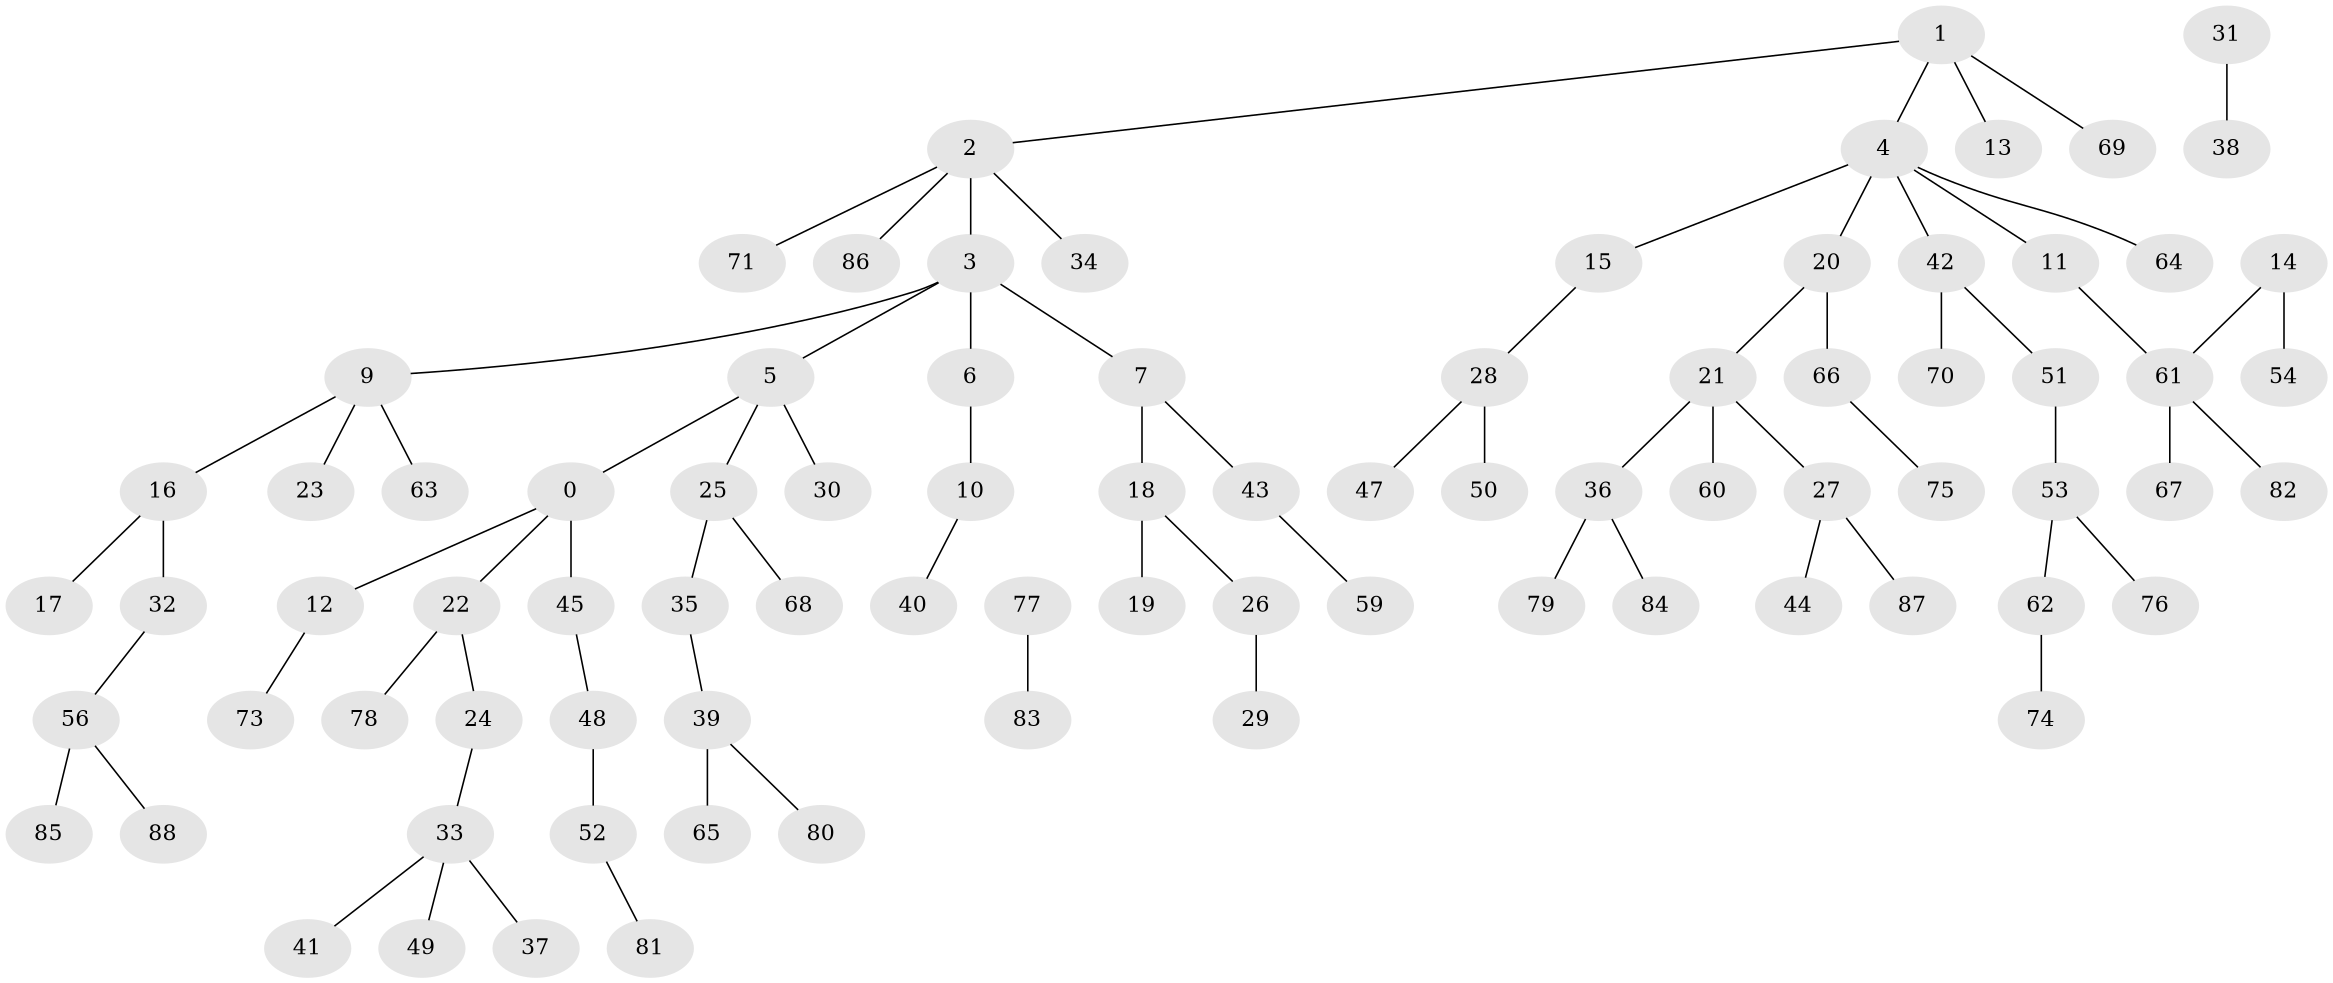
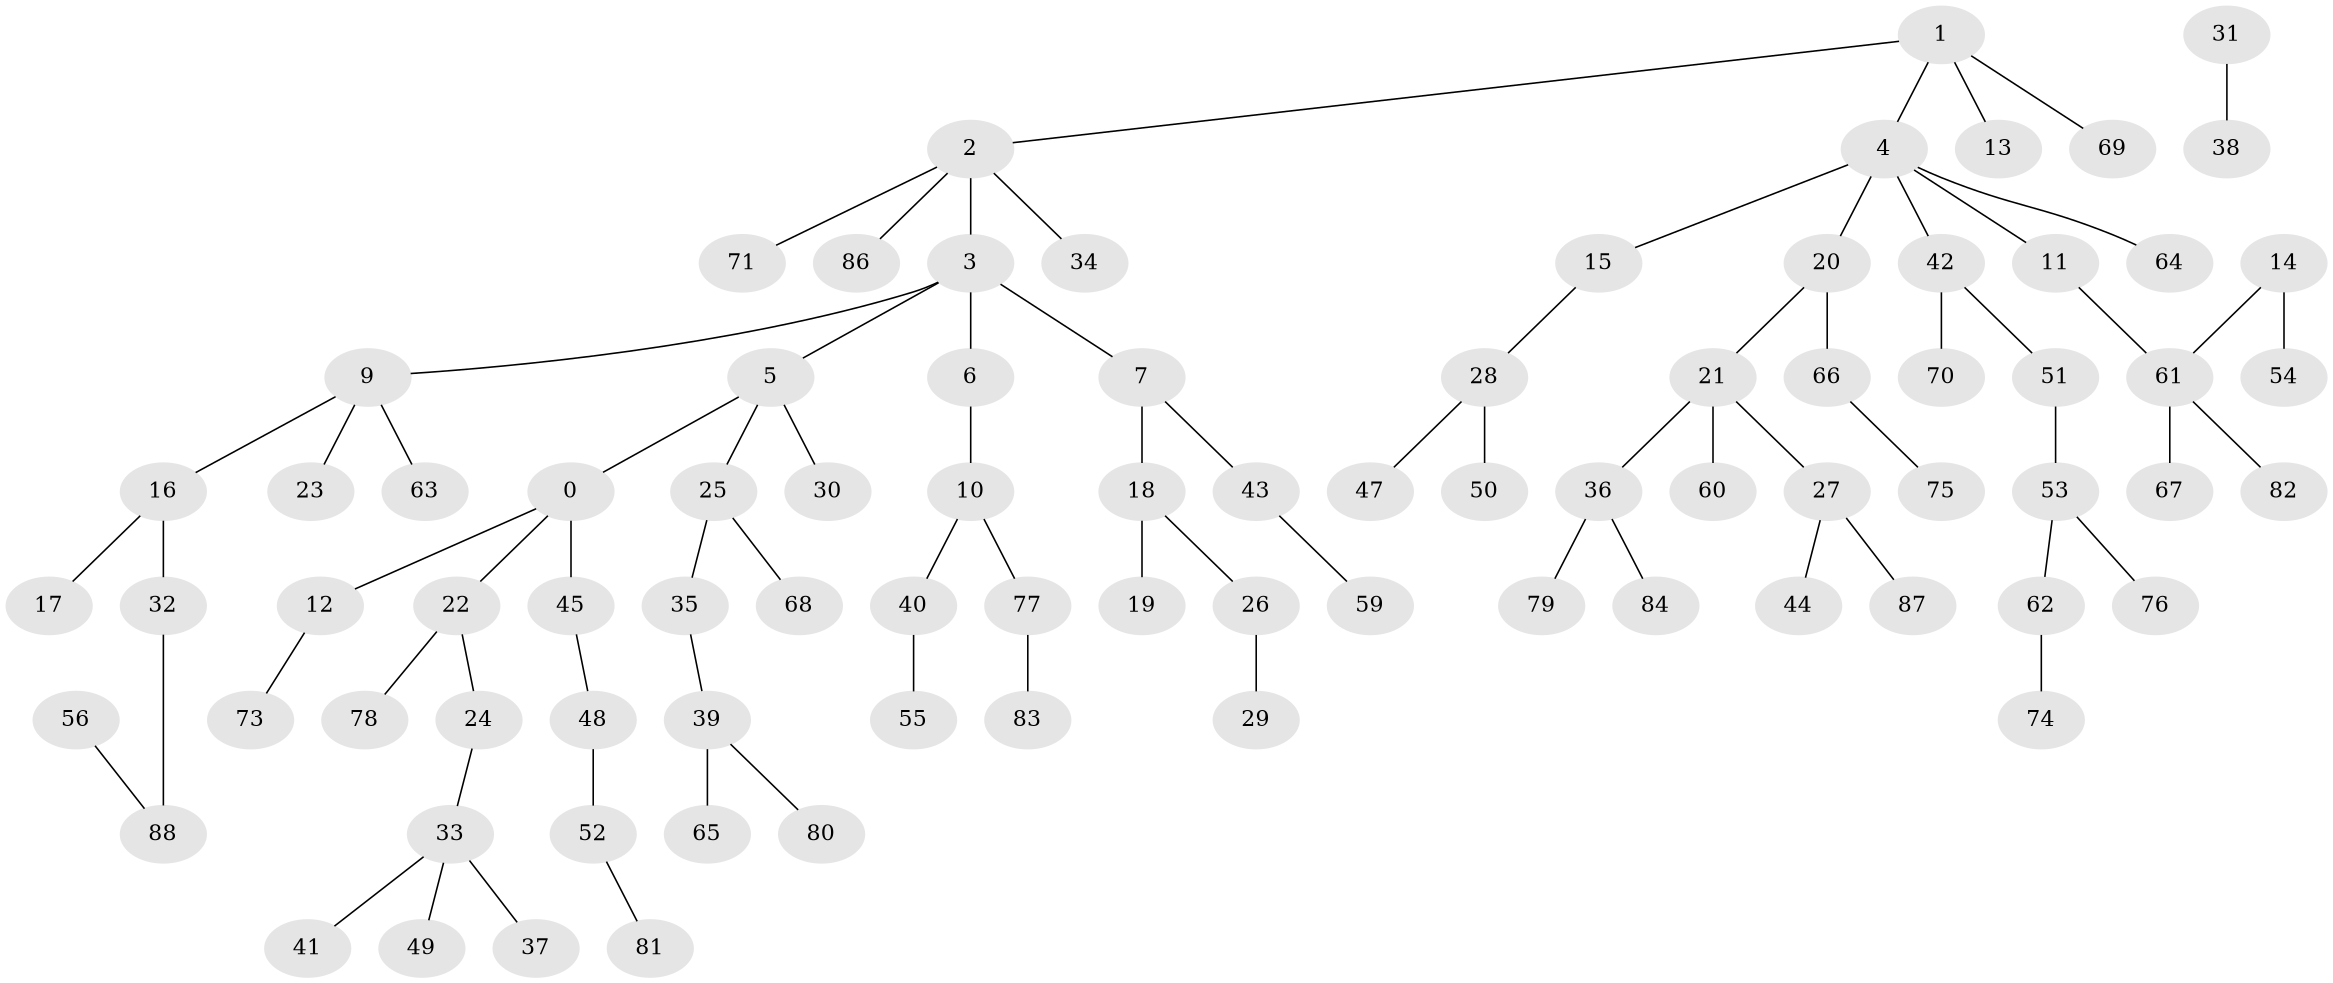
edge "10" -- "77": added
edge "32" -- "56": now "32" -- "88"
node "55": added
node "85": removed
